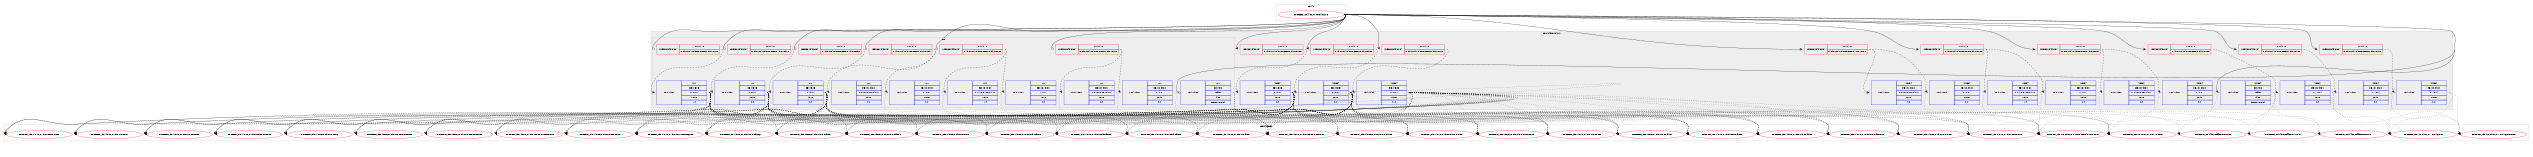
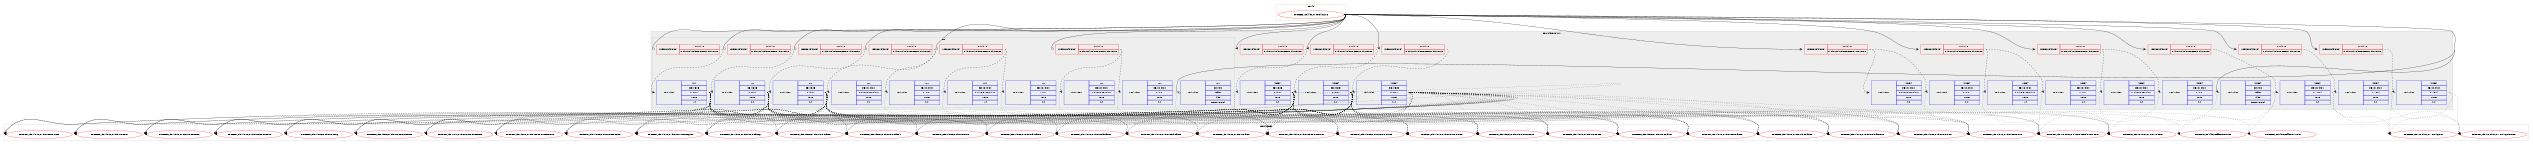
node "portage://dev-lang/python-3.13.0_rc1_p3": label "portage://dev-lang/python-3.13.0_rc1_p3" -> "portage://dev-run/python-3.13.0_rc1_p3"
node "portage://sci-libs/caffe2-2.2.2-r1": removed
